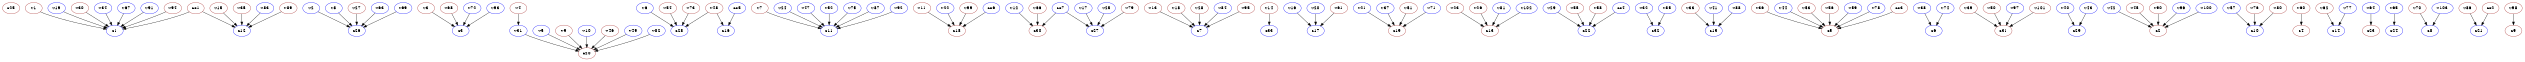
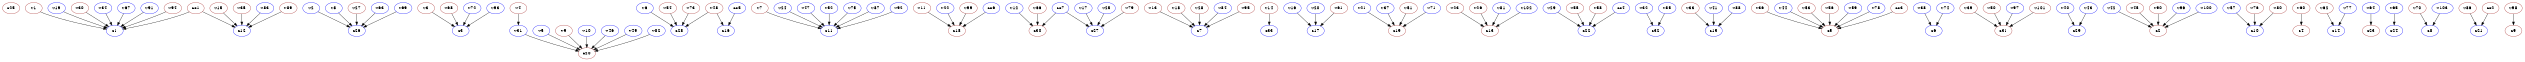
node "v46": color brown -> blue
